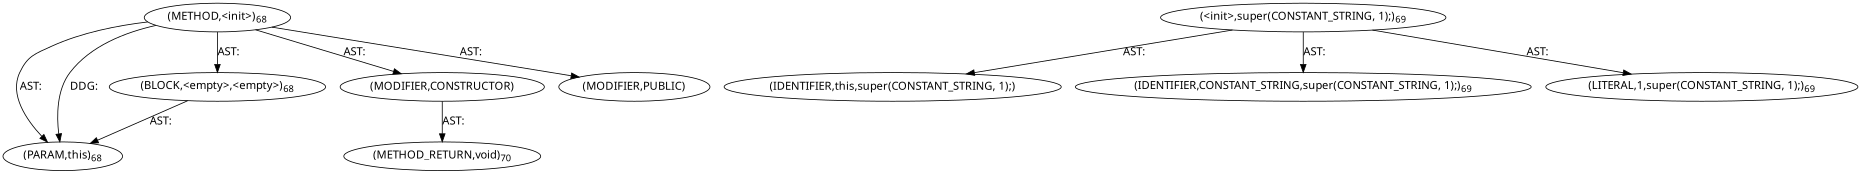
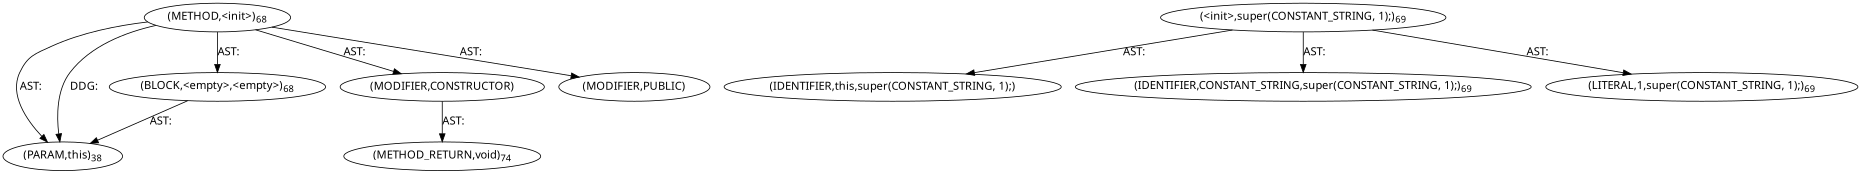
node "(PARAM,this)": text "68" -> "38"
node "(METHOD_RETURN,void)": text "70" -> "74"
